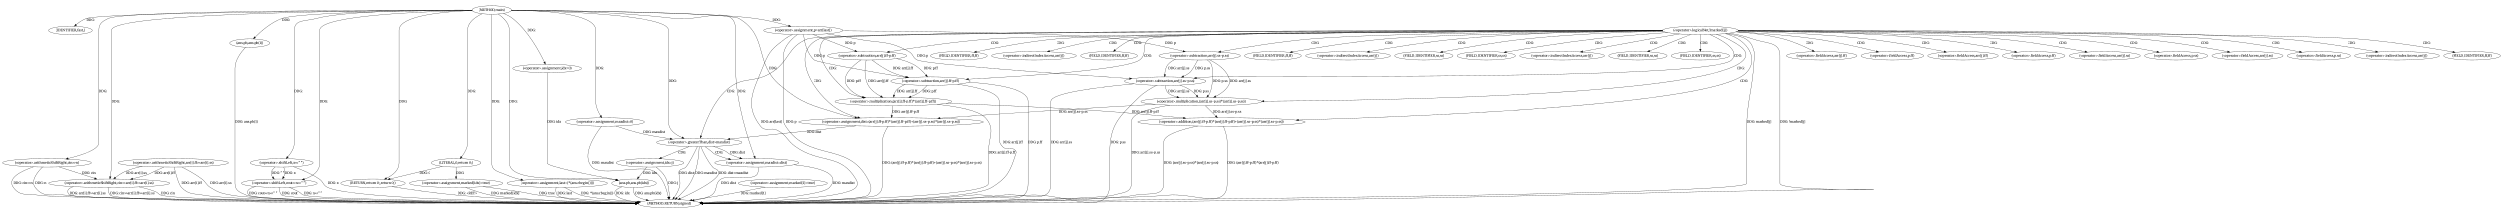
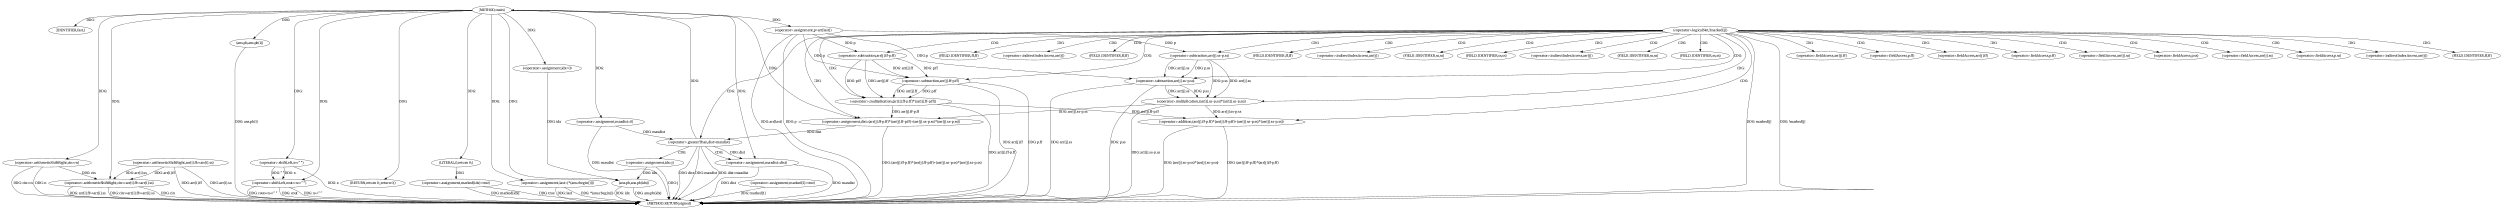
edge "(METHOD,main)" -> "(<operator>.greaterThan,dist>maxdist)": reversed
edge "(LITERAL,0,return 0;)" -> "(RETURN,return 0;,return 0;)": removed, label "DDG: 0"
edge "(RETURN,return 0;,return 0;)" -> "(METHOD_RETURN,signed)": removed, label "DDG: <RET>"
